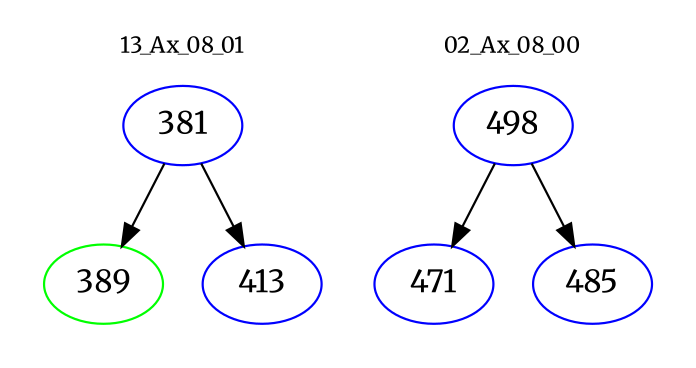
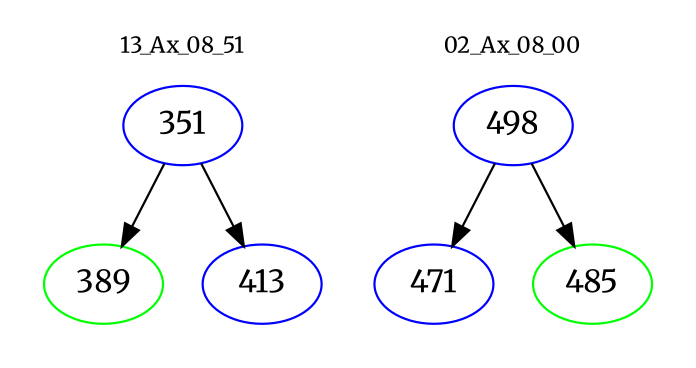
cluster "13_Ax_08_01": label "13_Ax_08_01" -> "13_Ax_08_51"
node "381": label "381" -> "351"
node "485": color blue -> green
